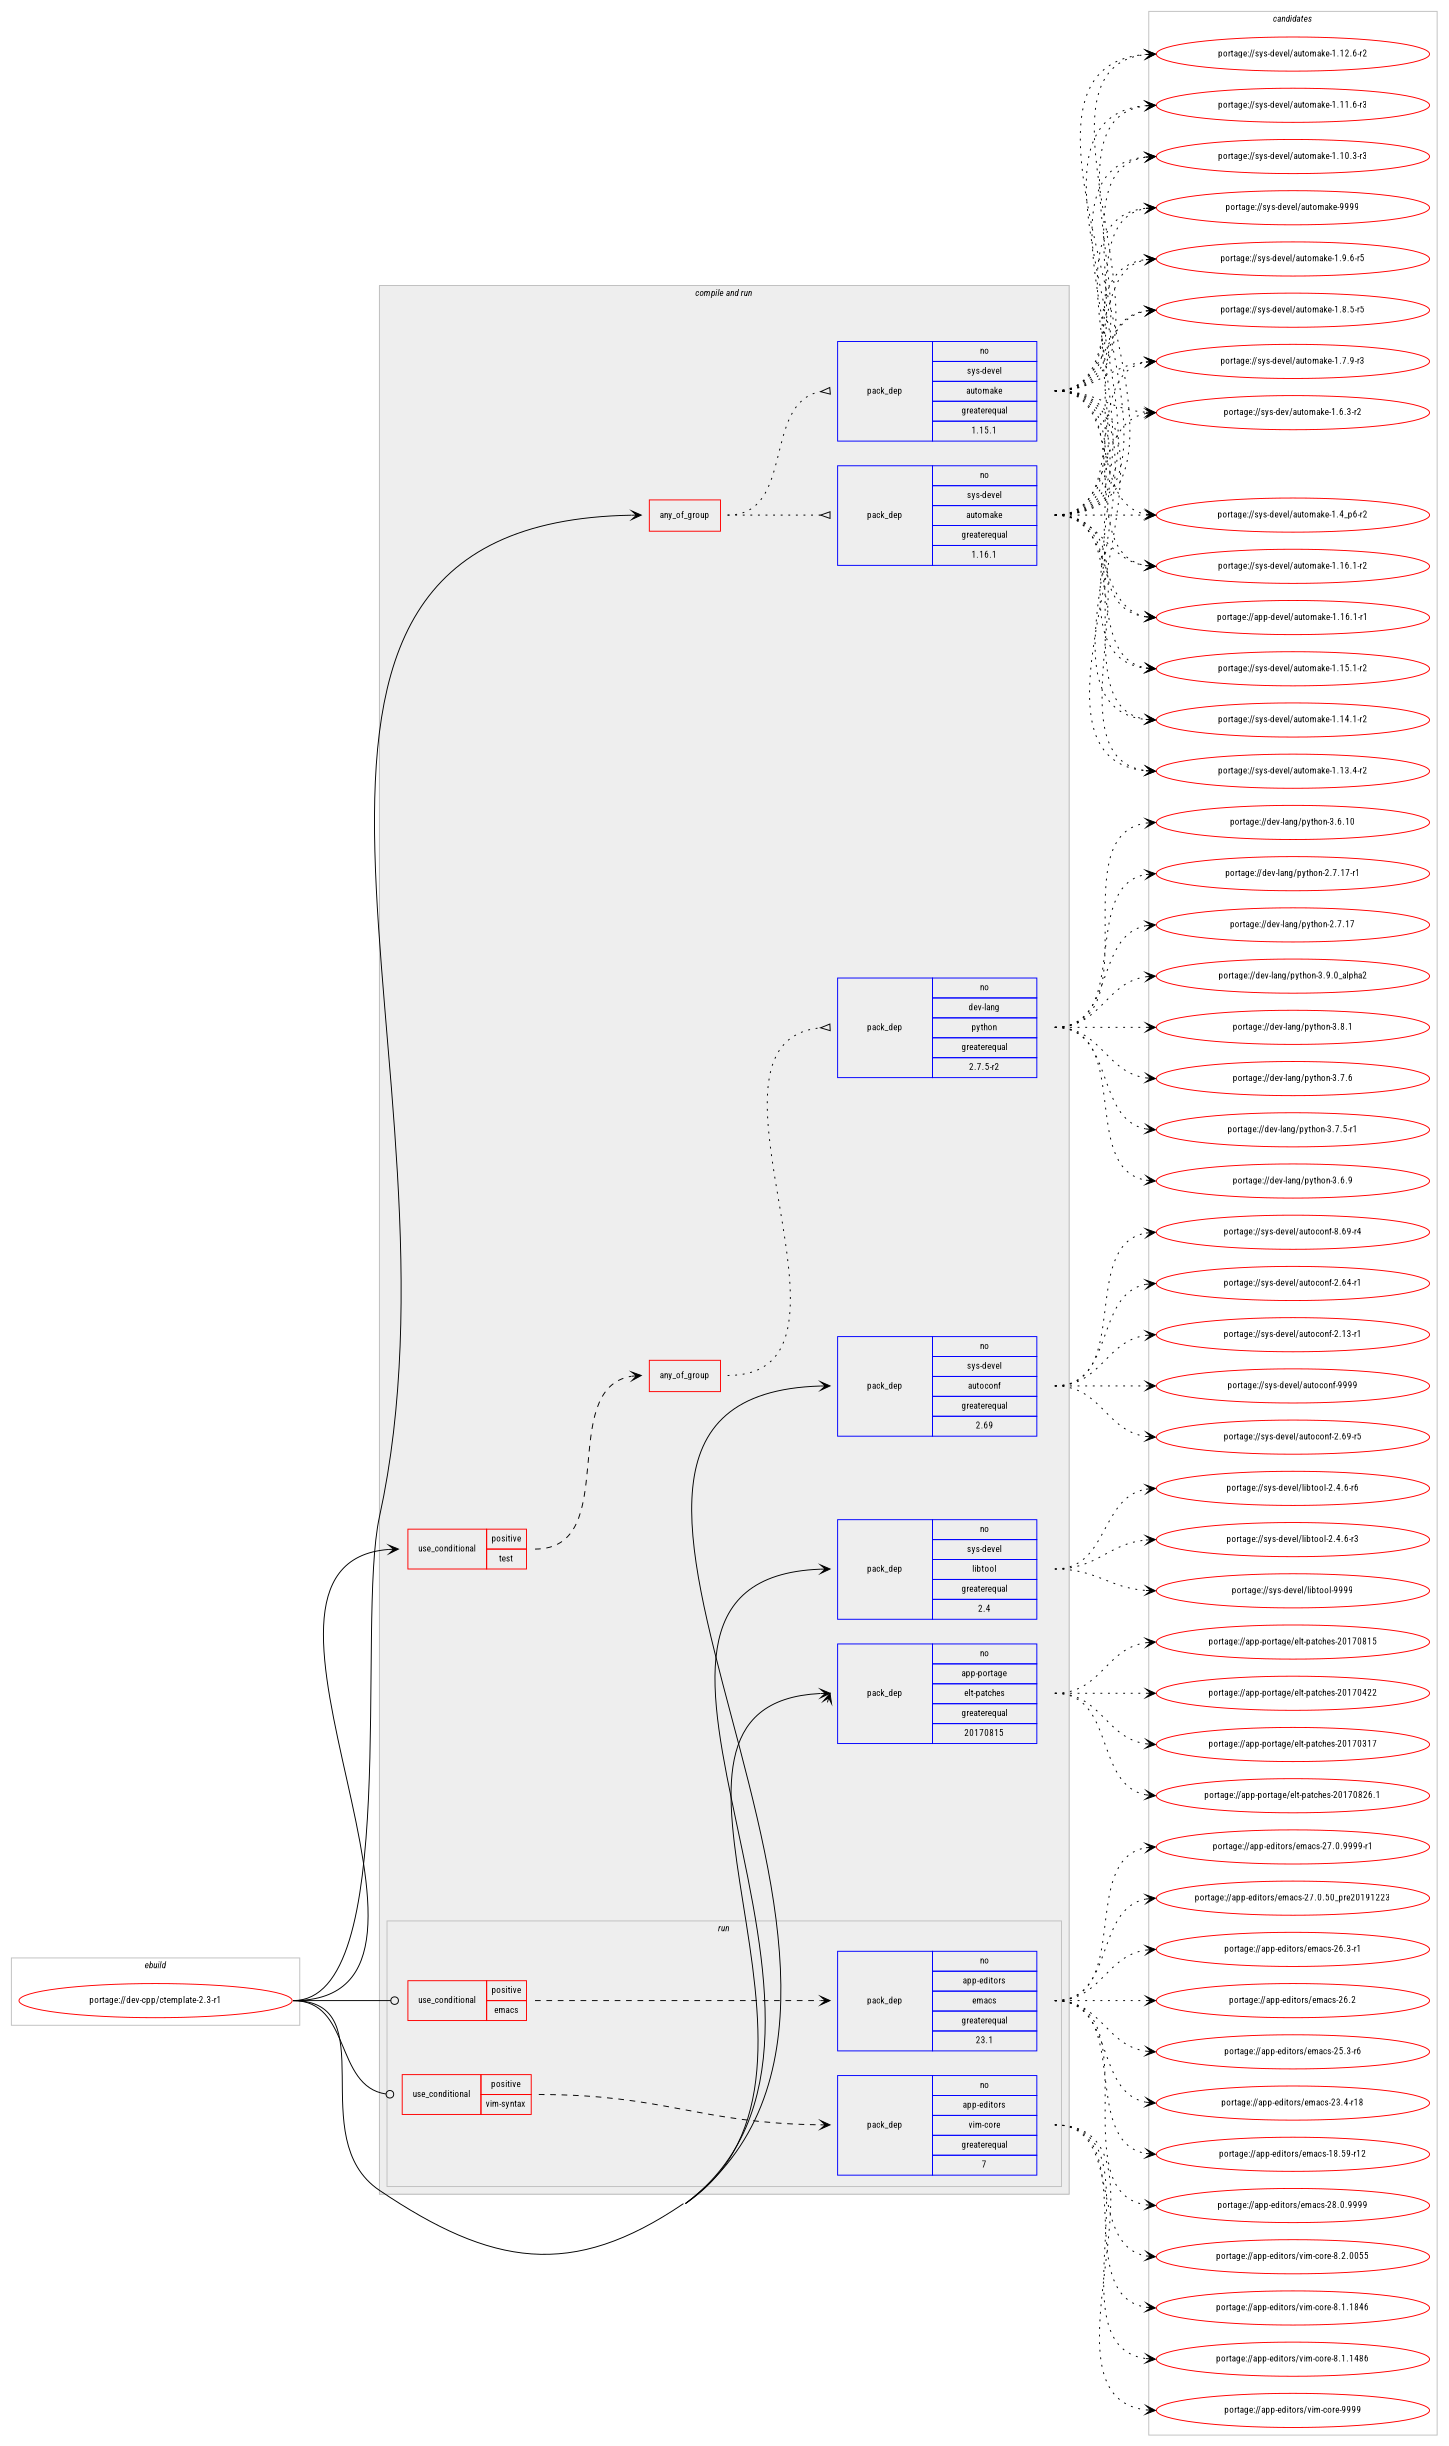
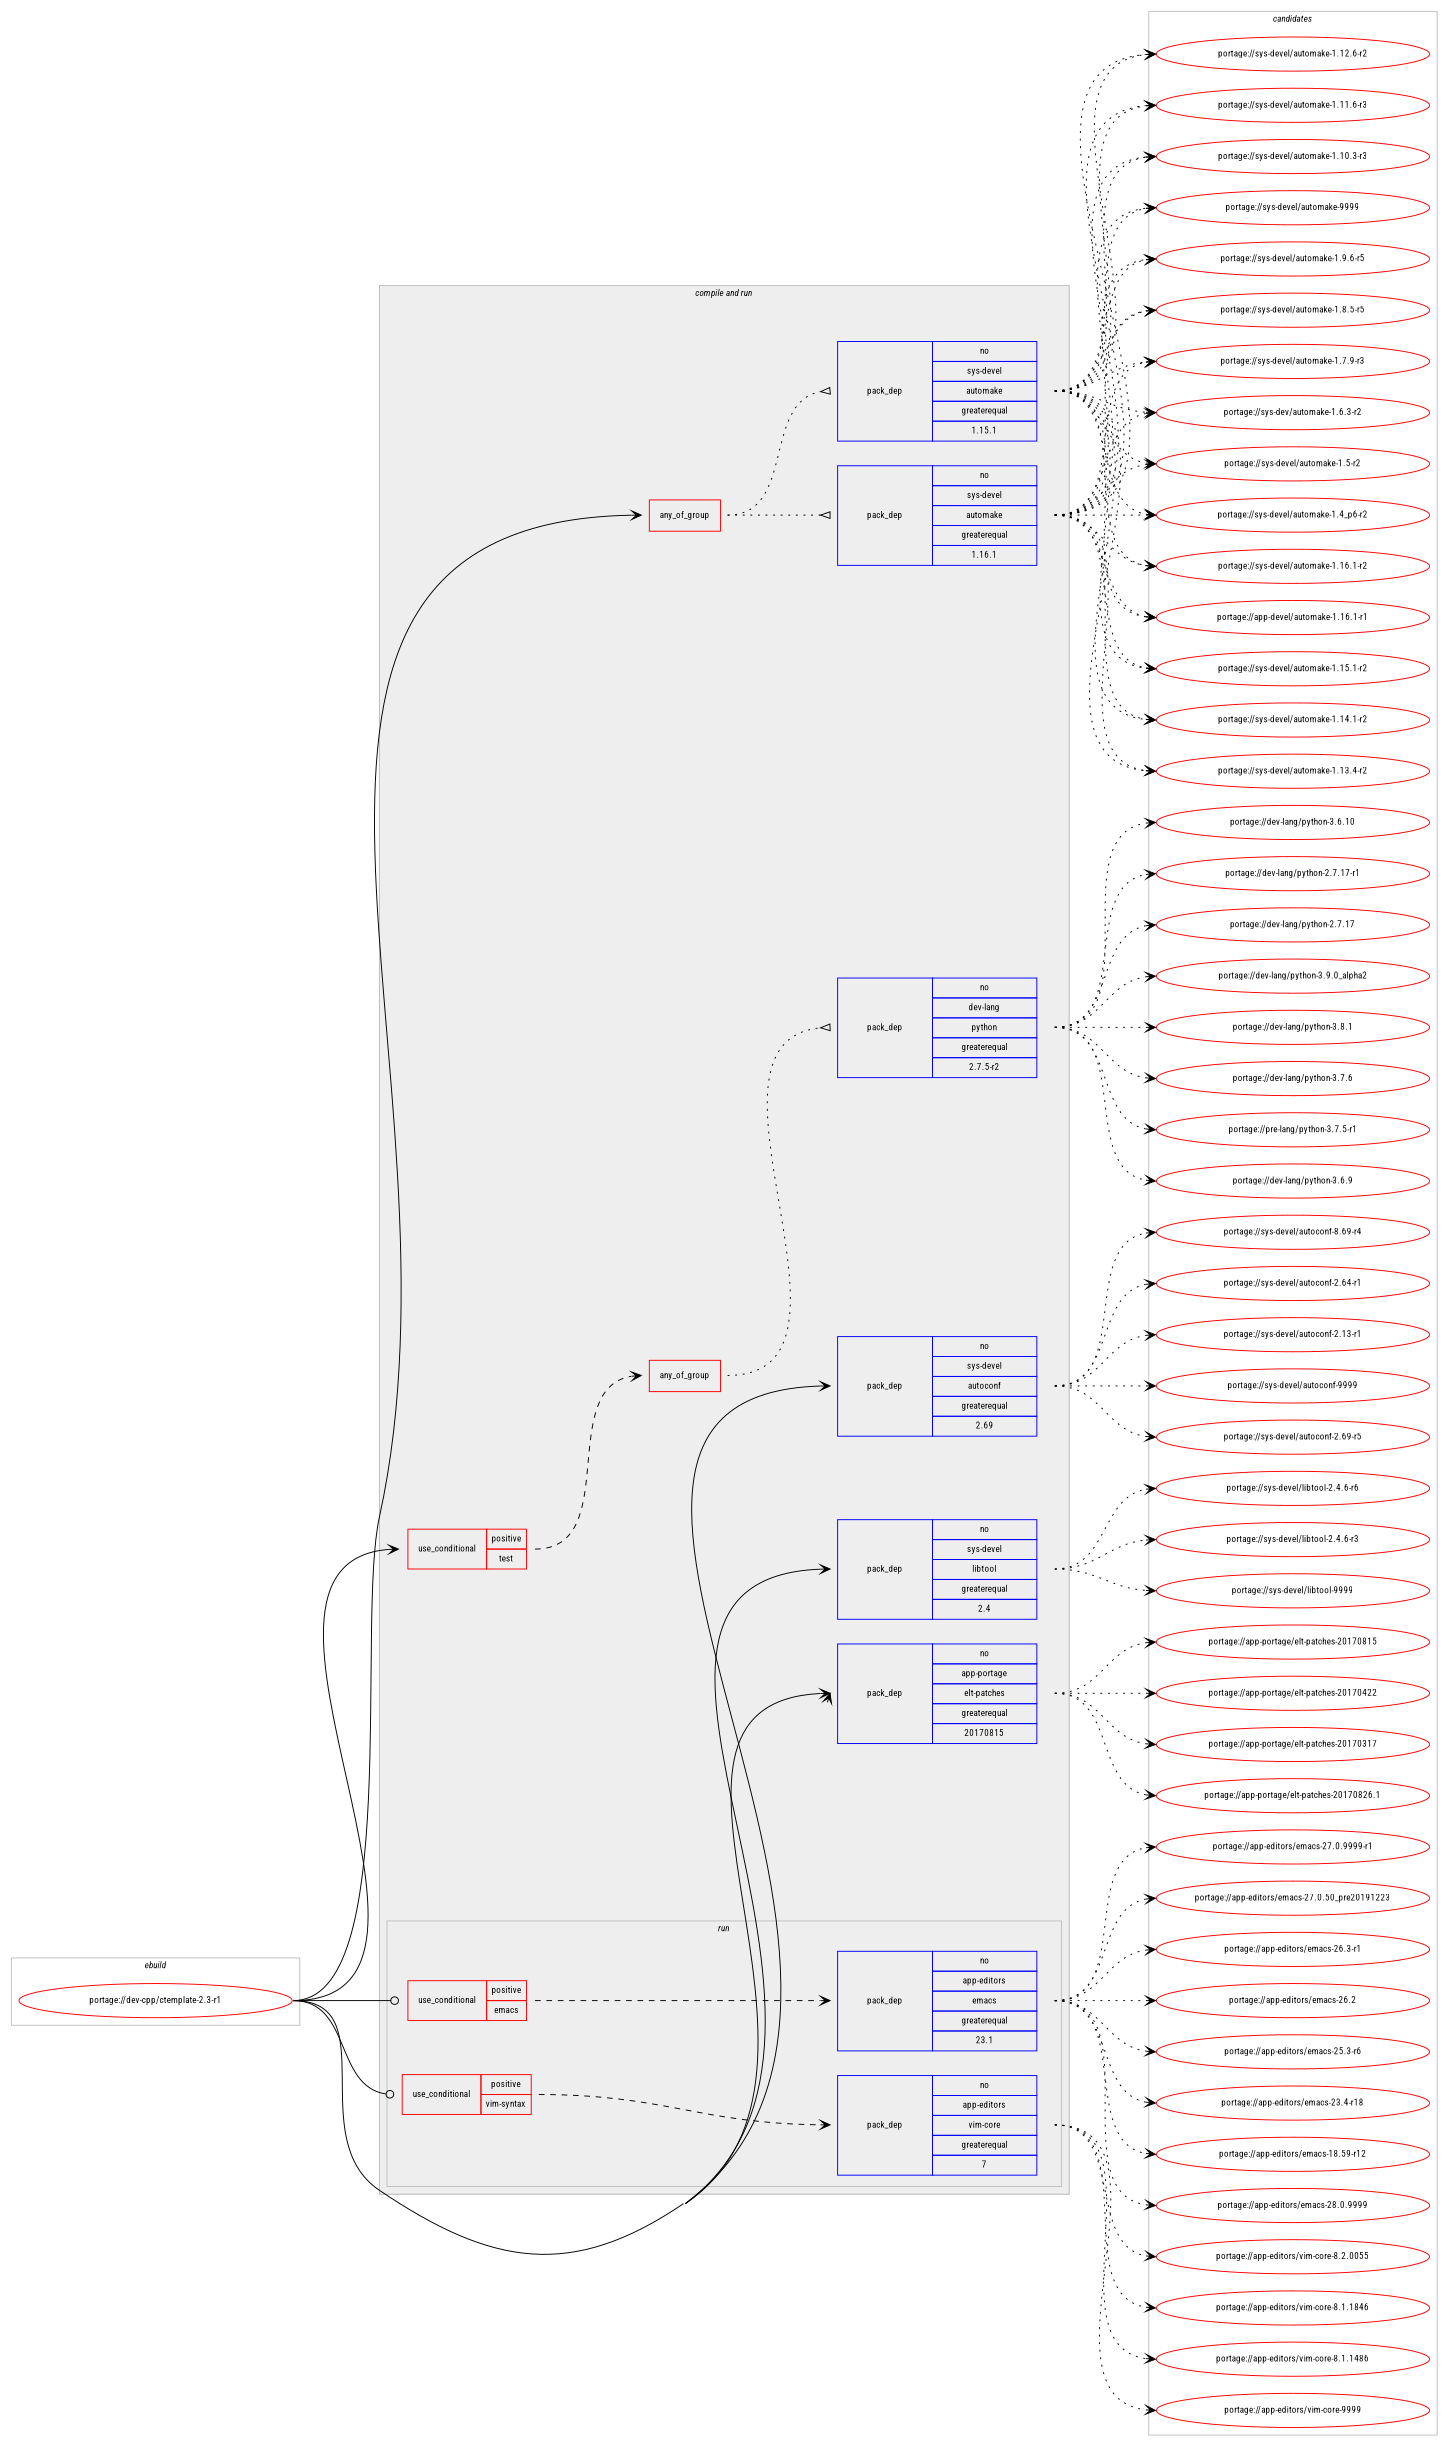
node "portage://sys-devel/automake-1.5-r2": added
node "portage://dev-lang/python-3.7.5-r1": label "portage://dev-lang/python-3.7.5-r1" -> "portage://pre-lang/python-3.7.5-r1"
